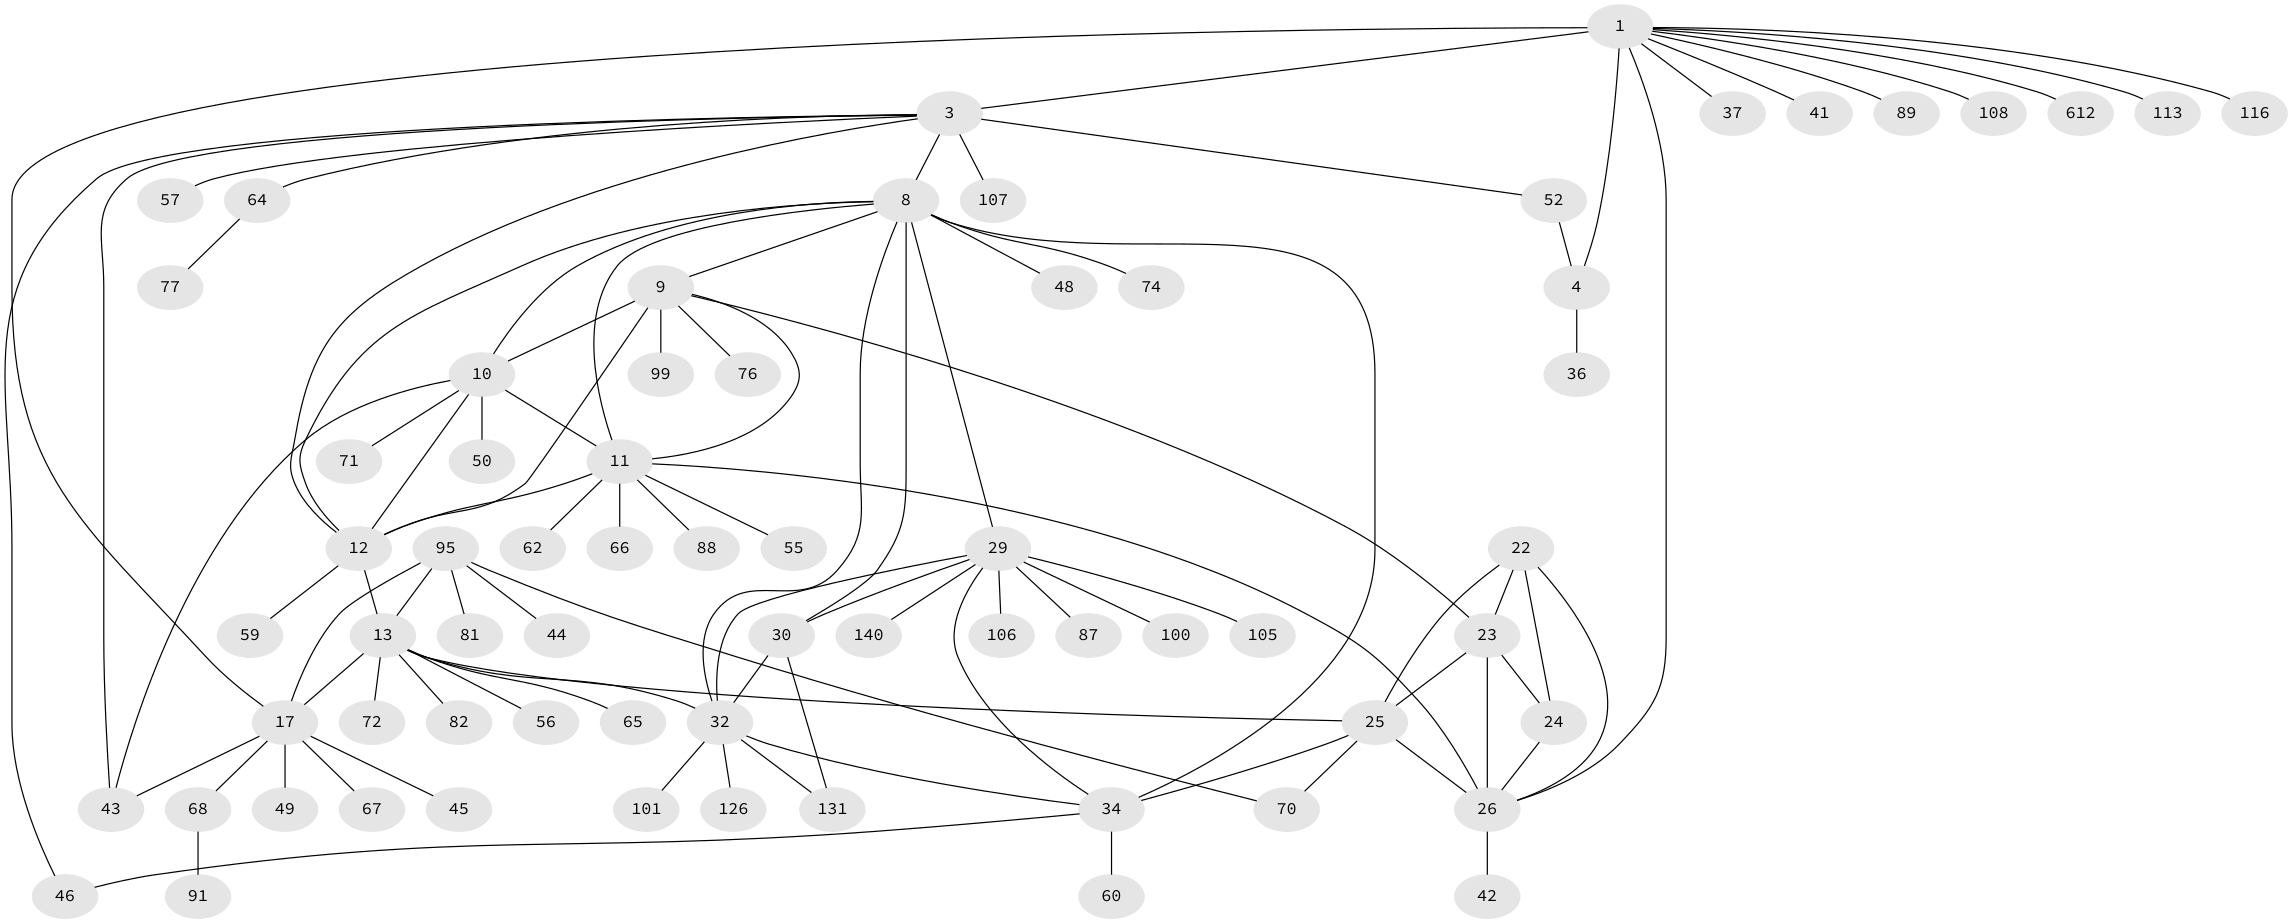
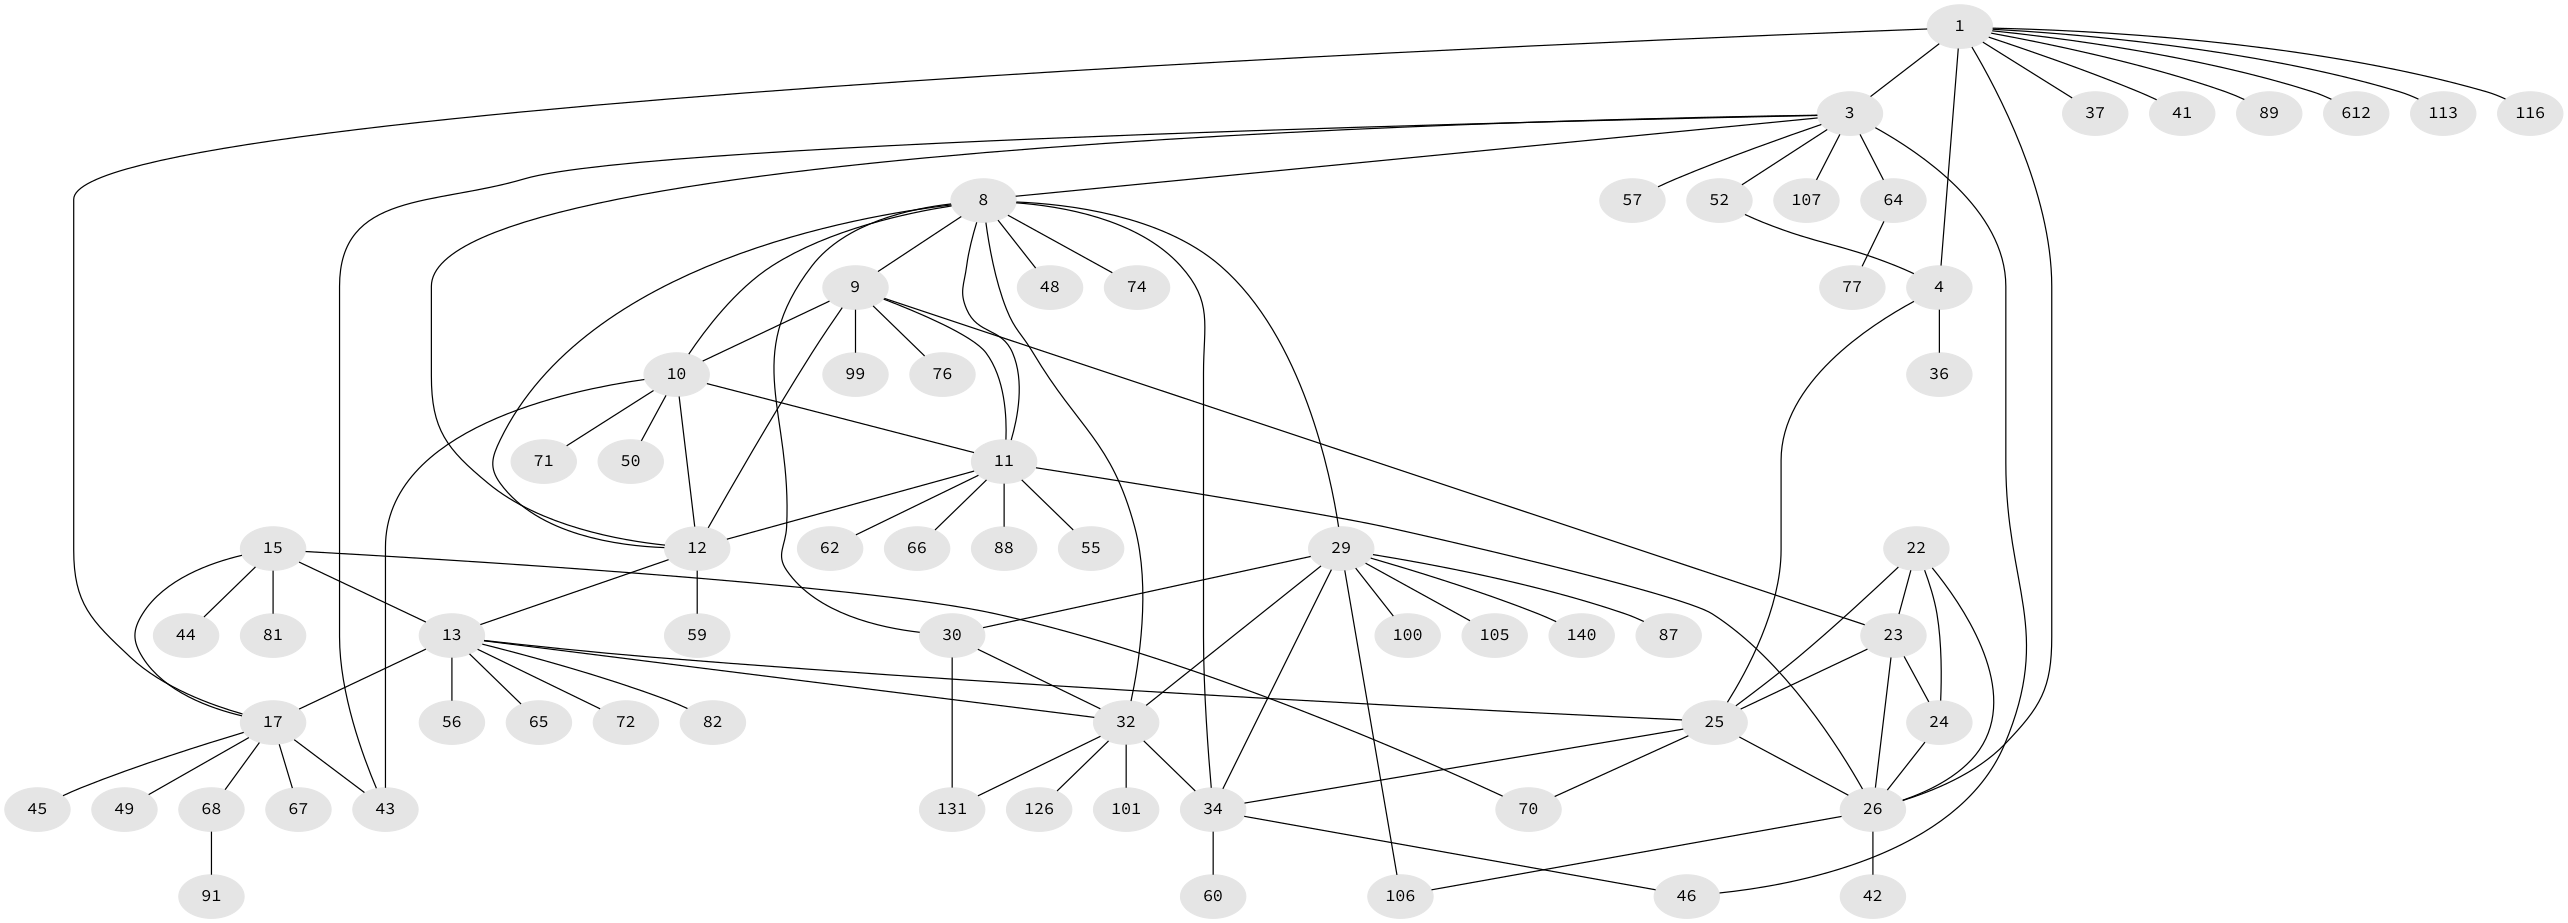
node "108": removed
edge "4" -- "25": added
node "95": label "95" -> "15"
edge "26" -- "106": added
